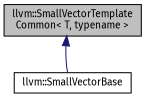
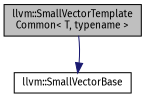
edge "llvm::SmallVectorBase" -> "llvm::SmallVectorTemplate Common< T, typename >": reversed
